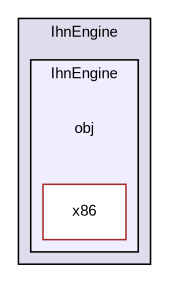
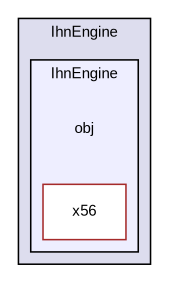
node "x86": label "x86" -> "x56"
